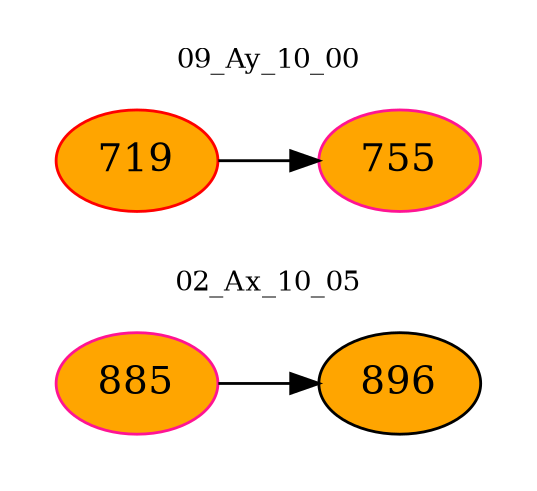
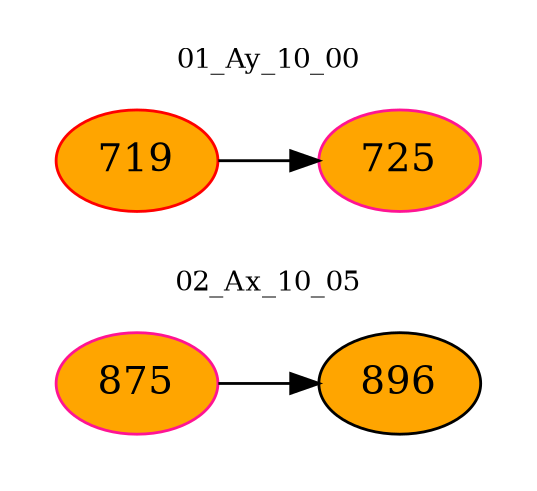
cluster "09_Ay_10_00": label "09_Ay_10_00" -> "01_Ay_10_00"
node "755": label "755" -> "725"
node "885": label "885" -> "875"
